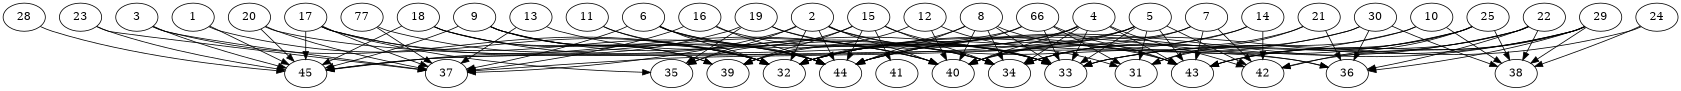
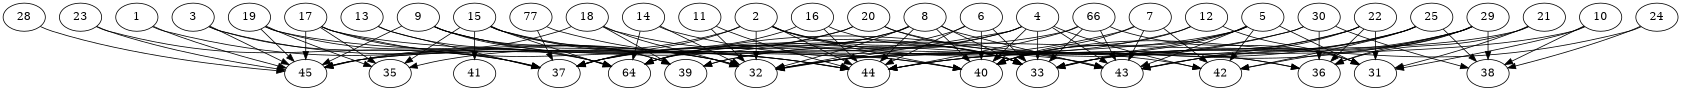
edge "22" -> "38": now "22" -> "31"
edge "20" -> "43": added
edge "6" -> "37": now "8" -> "37"
node "34": label "34" -> "64"
